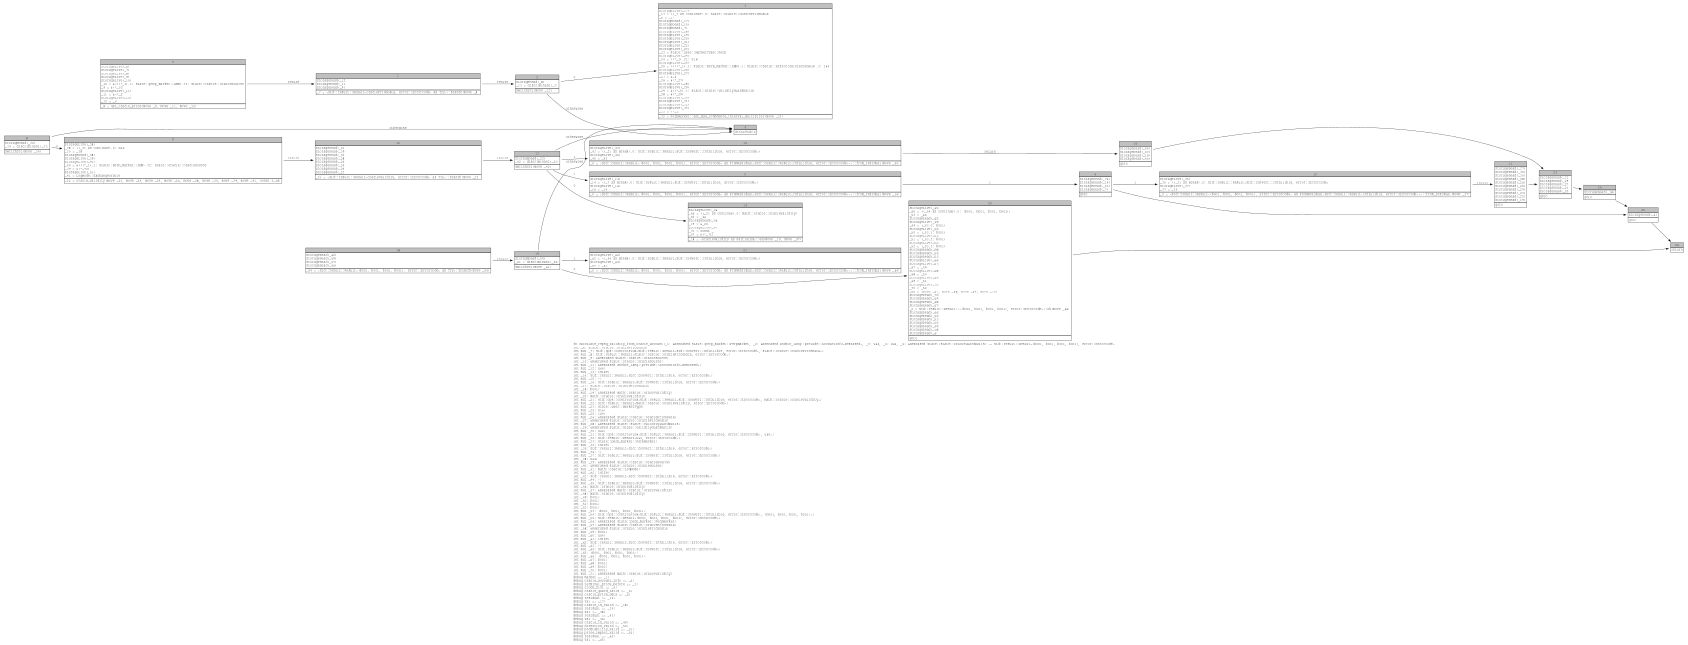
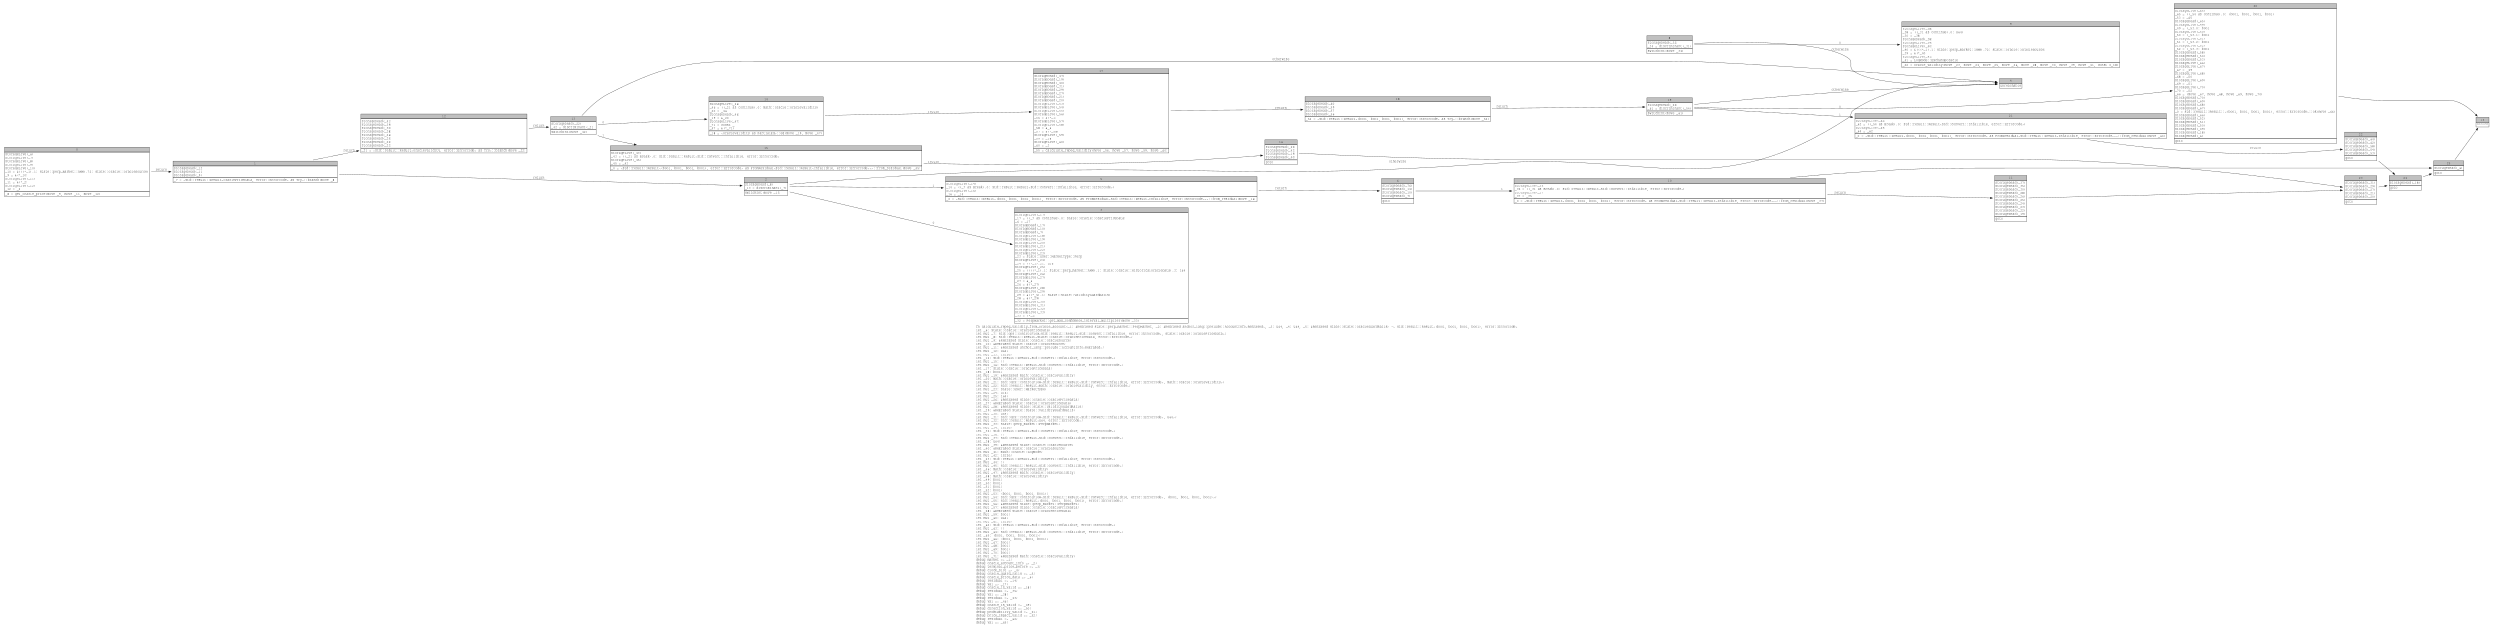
node "17": added
node "22": added
edge "9" -> "12": now "1" -> "12"
edge "13" -> "5": now "2" -> "5"
edge "5" -> "6": label "1" -> "return"
edge "6" -> "25": now "10" -> "25"
